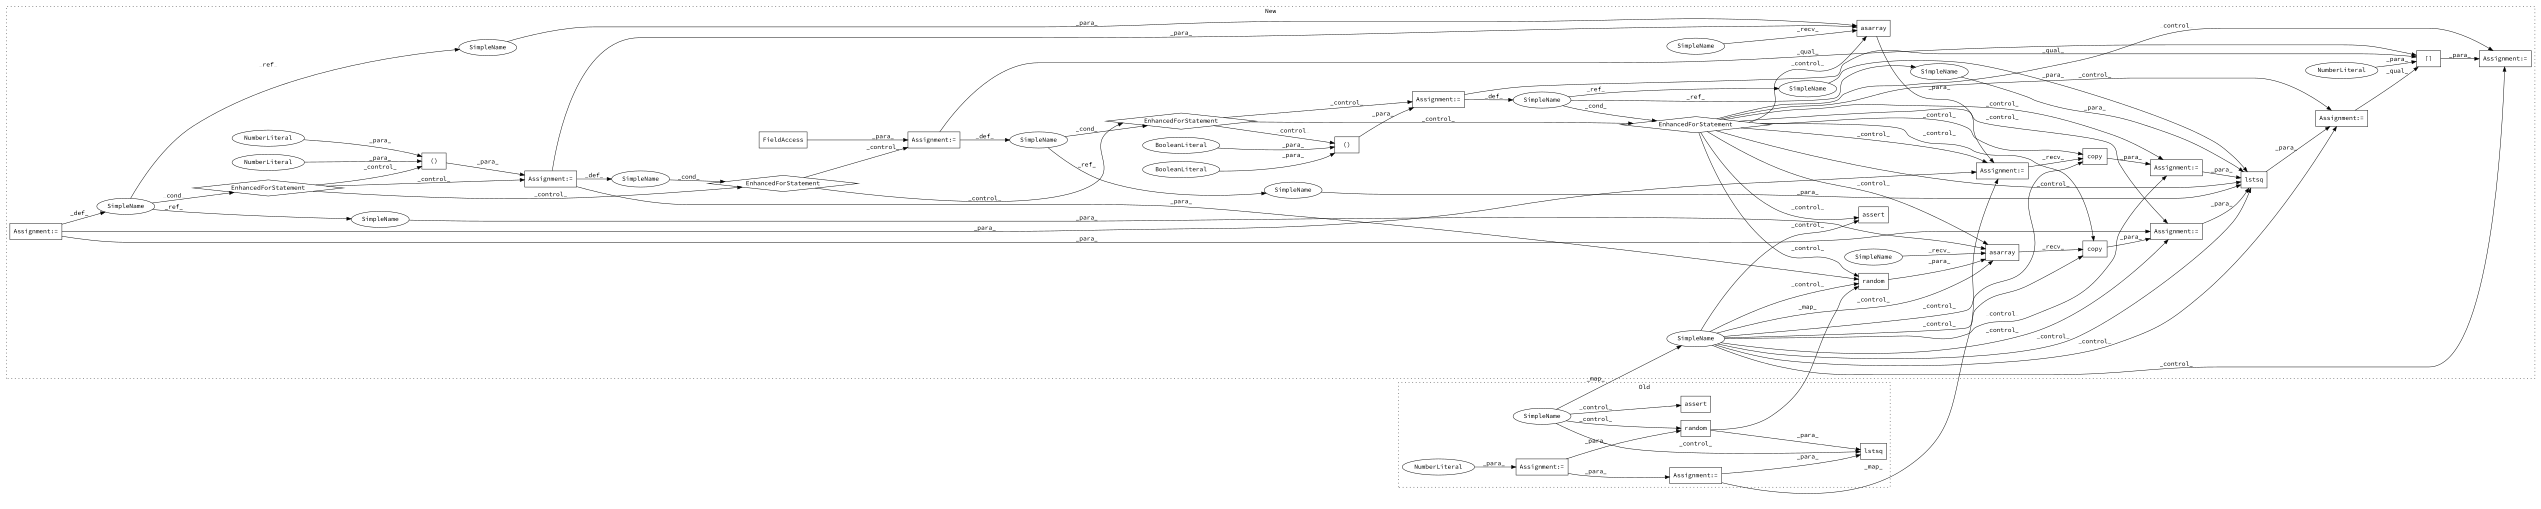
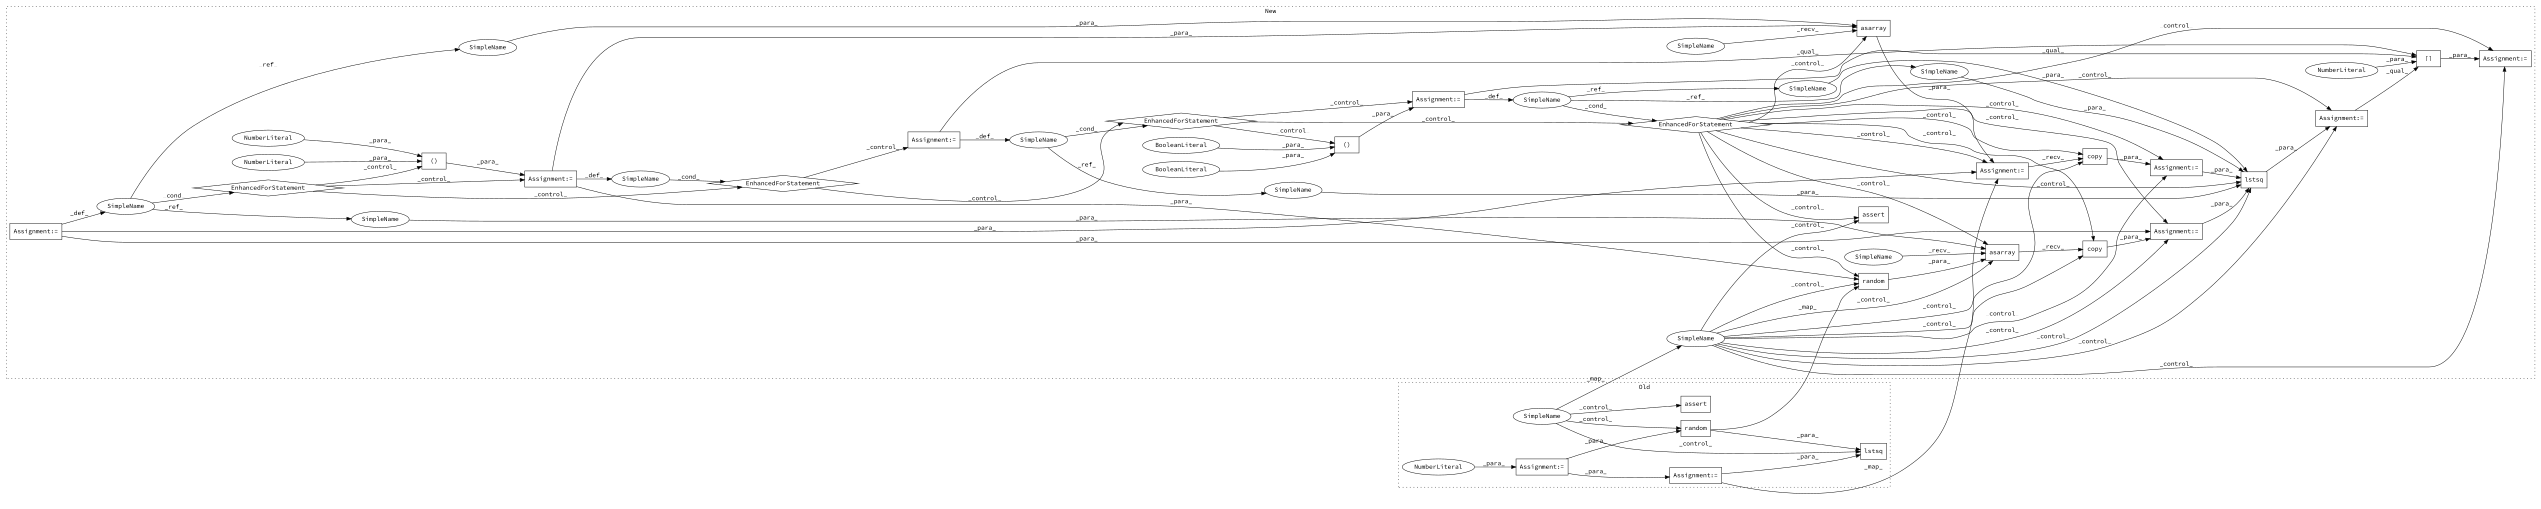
node "FieldAccess": removed
